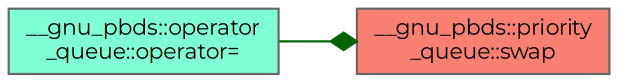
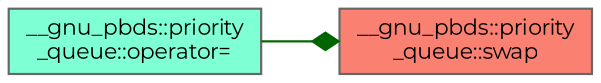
node "__gnu_pbds::operator _queue::operator=": label "__gnu_pbds::operator _queue::operator=" -> "__gnu_pbds::priority _queue::operator="
